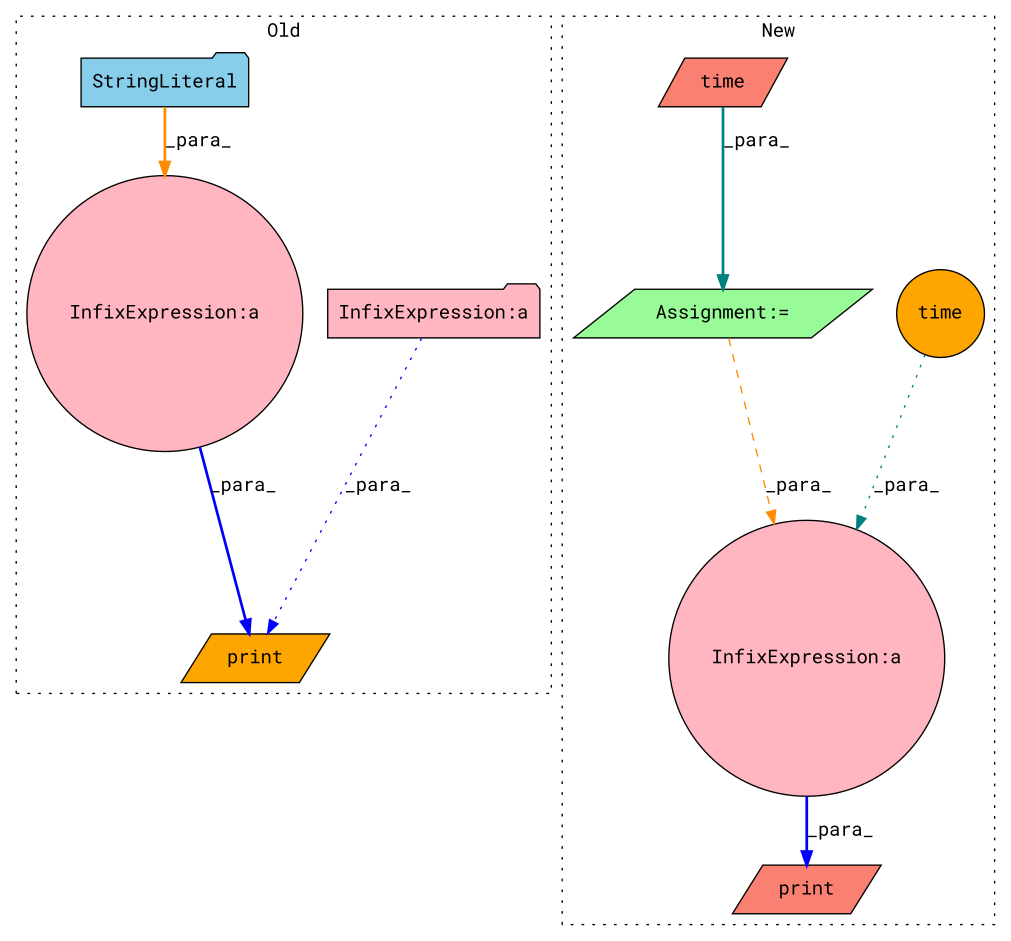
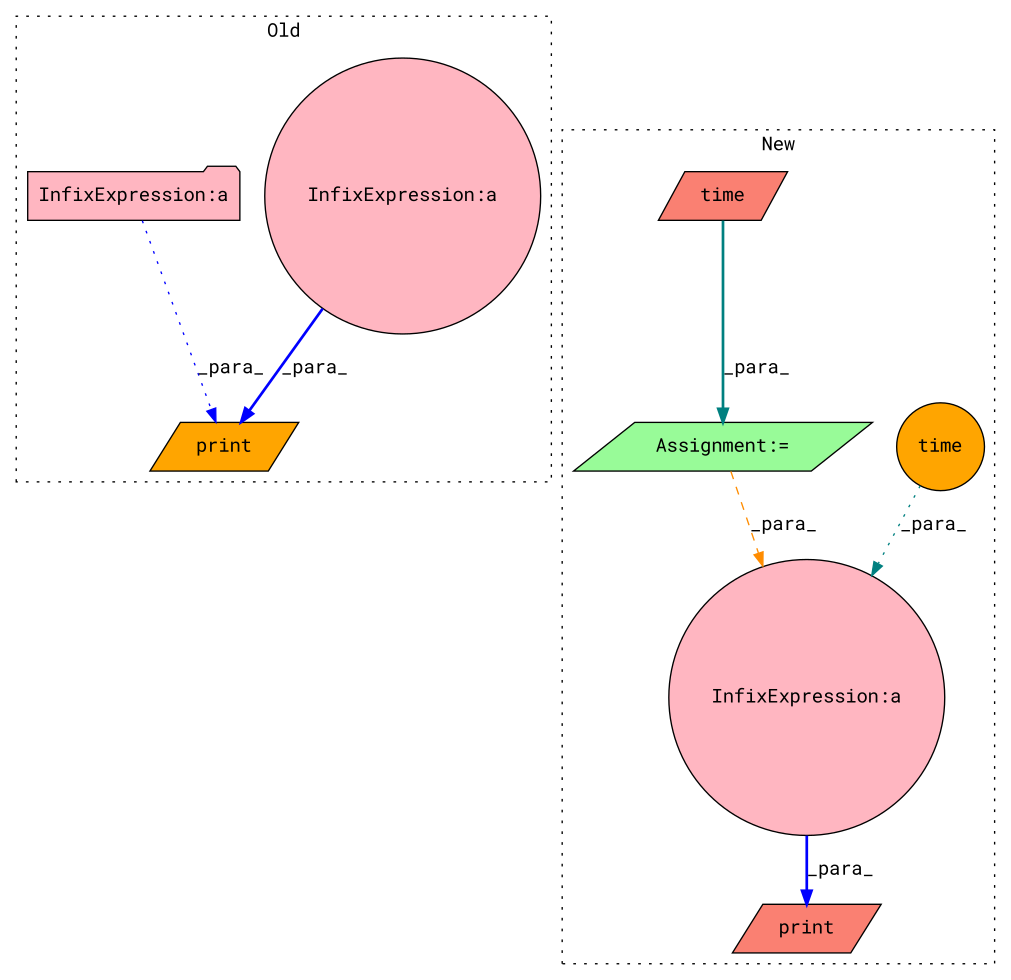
node "StringLiteral": removed
